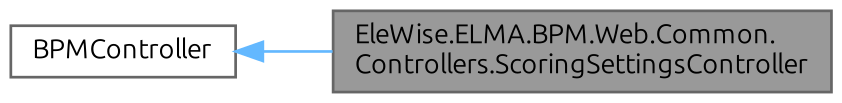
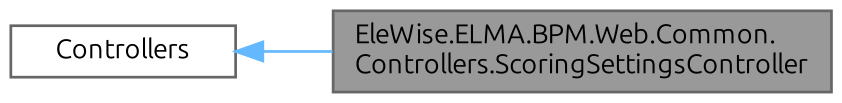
node "BPMController": label "BPMController" -> "Controllers"
